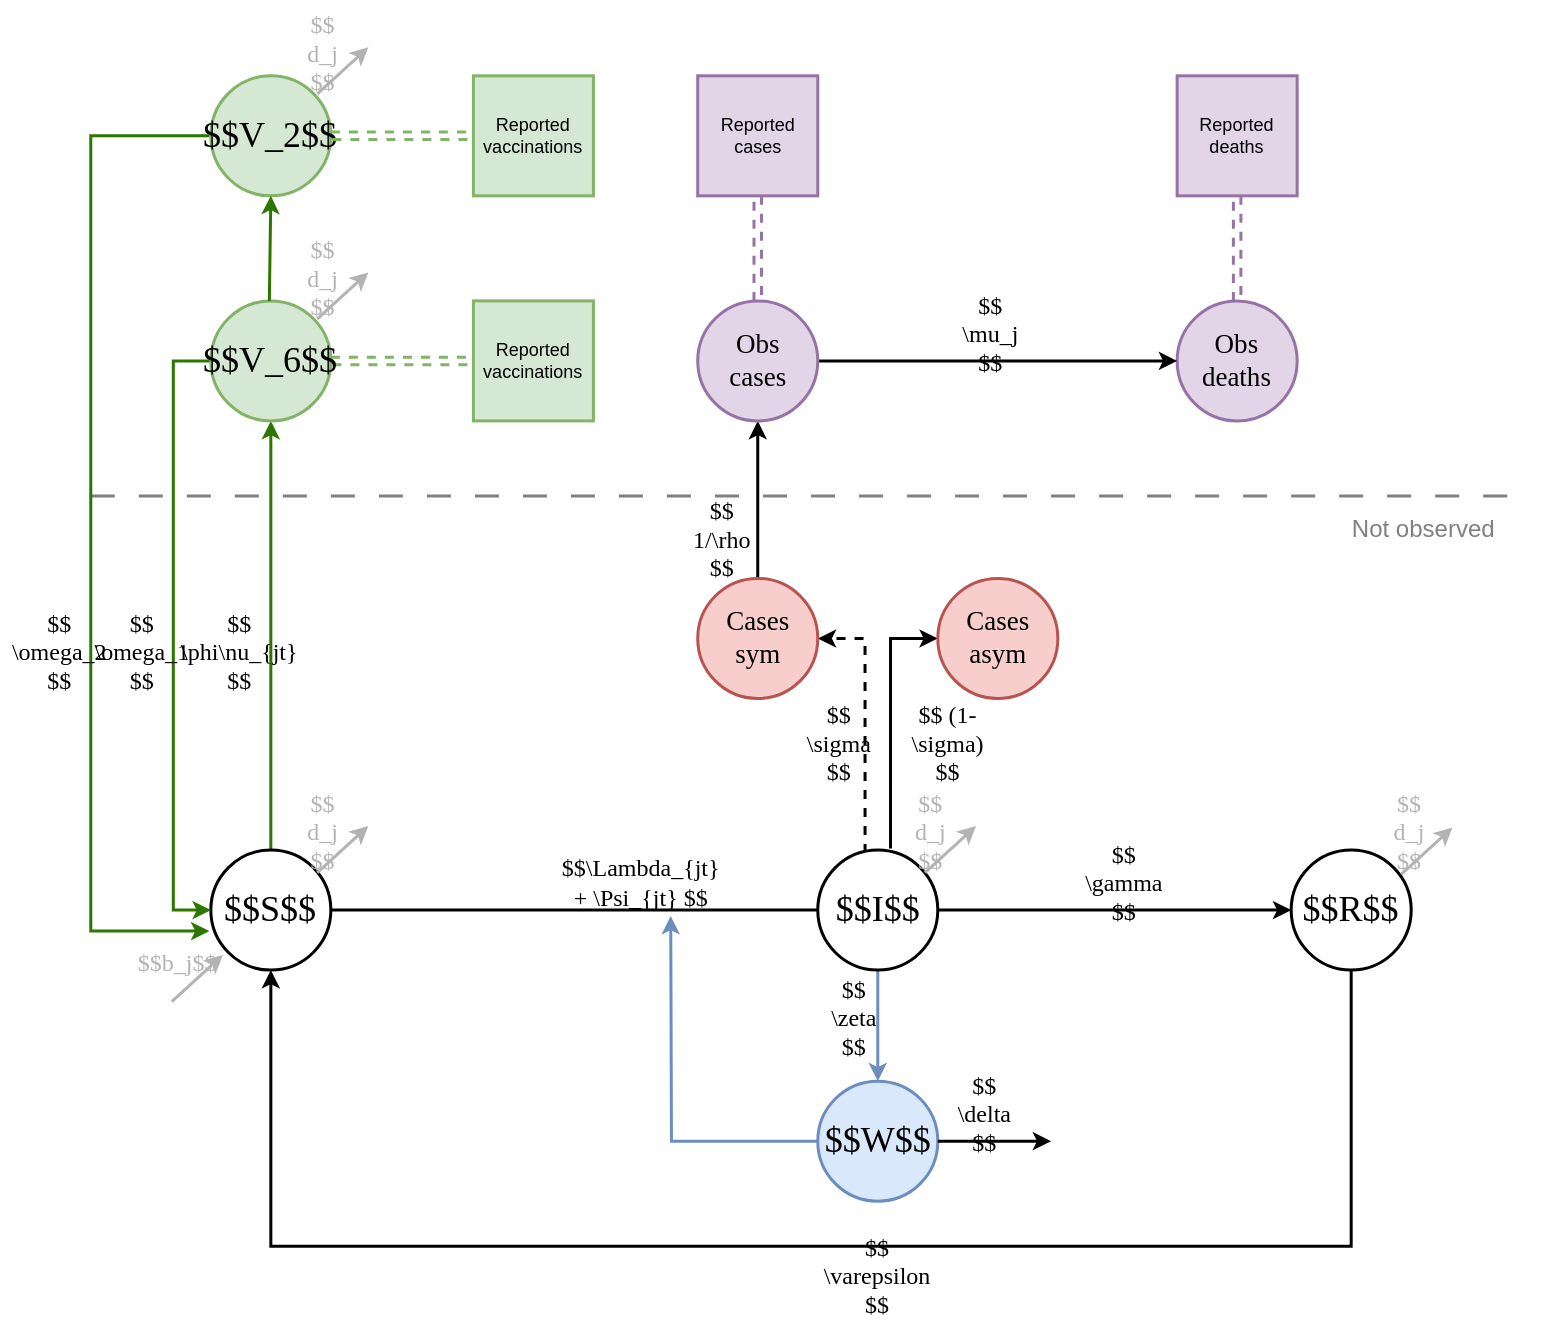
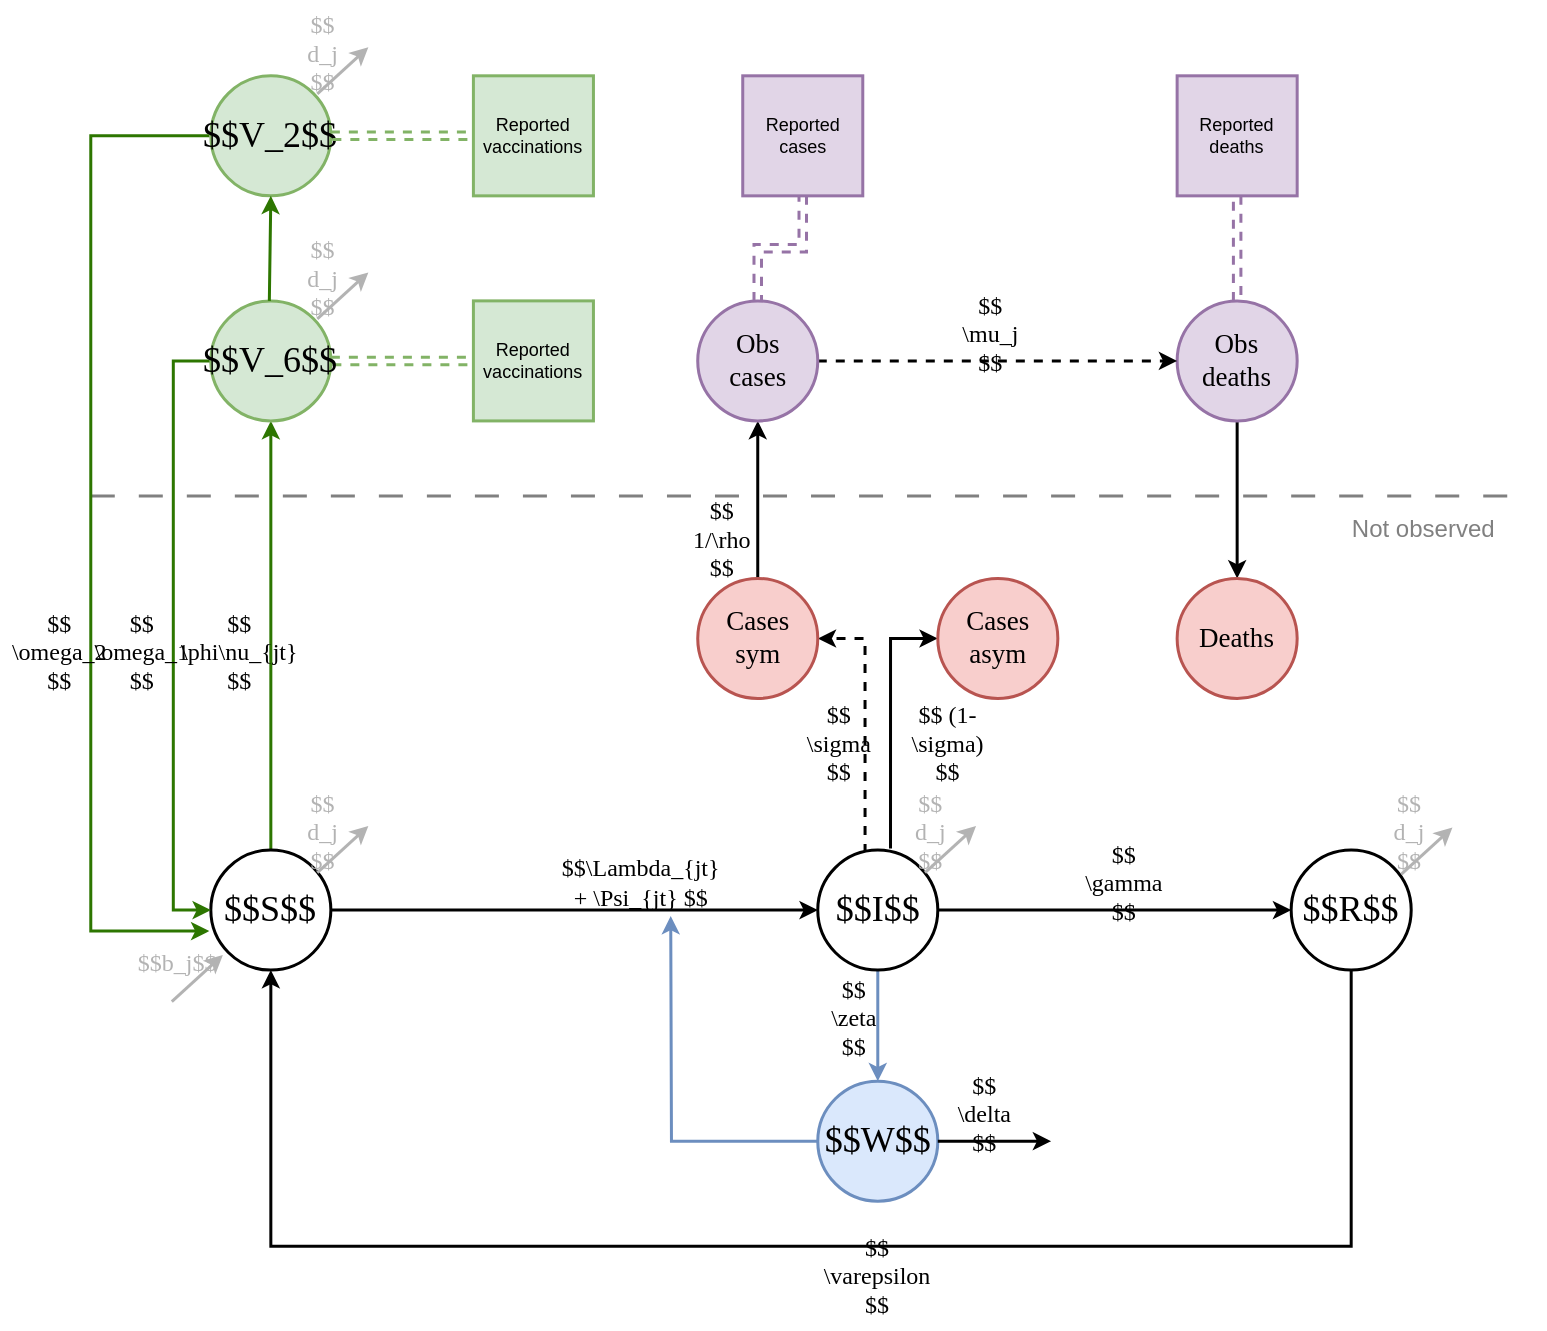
node "Reported cases": moved (758, 136) -> (803, 136)
edge "Obs cases" -> "Obs deaths": style solid -> dashed
edge "Obs deaths" -> "Deaths": added
node "Deaths": added
edge "$$S$$" -- "$$I$$": arrowhead none -> classic
